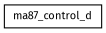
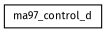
node "ma87_control_d": label "ma87_control_d" -> "ma97_control_d"
